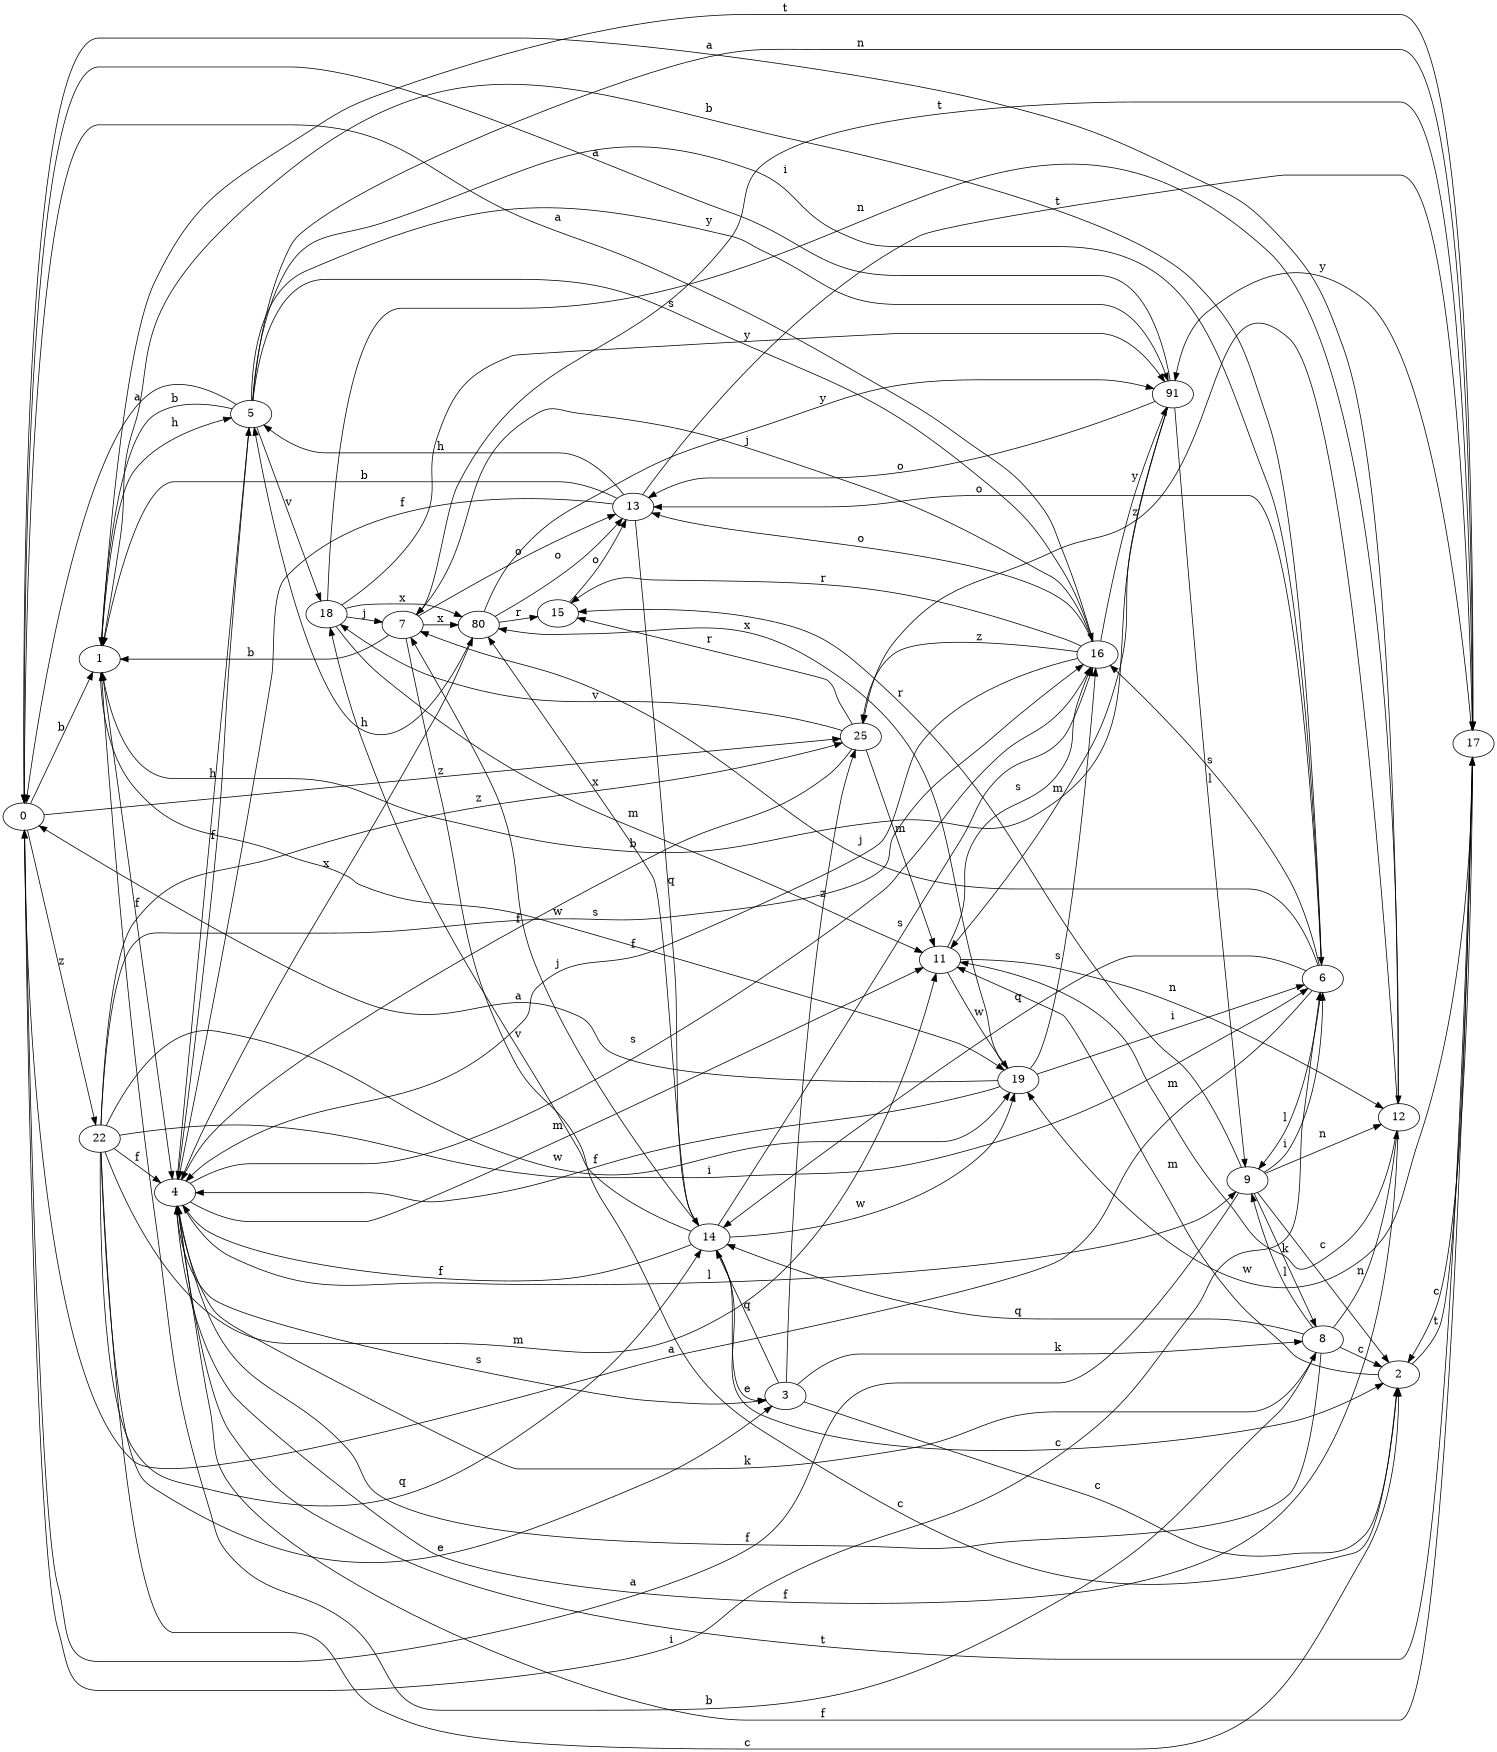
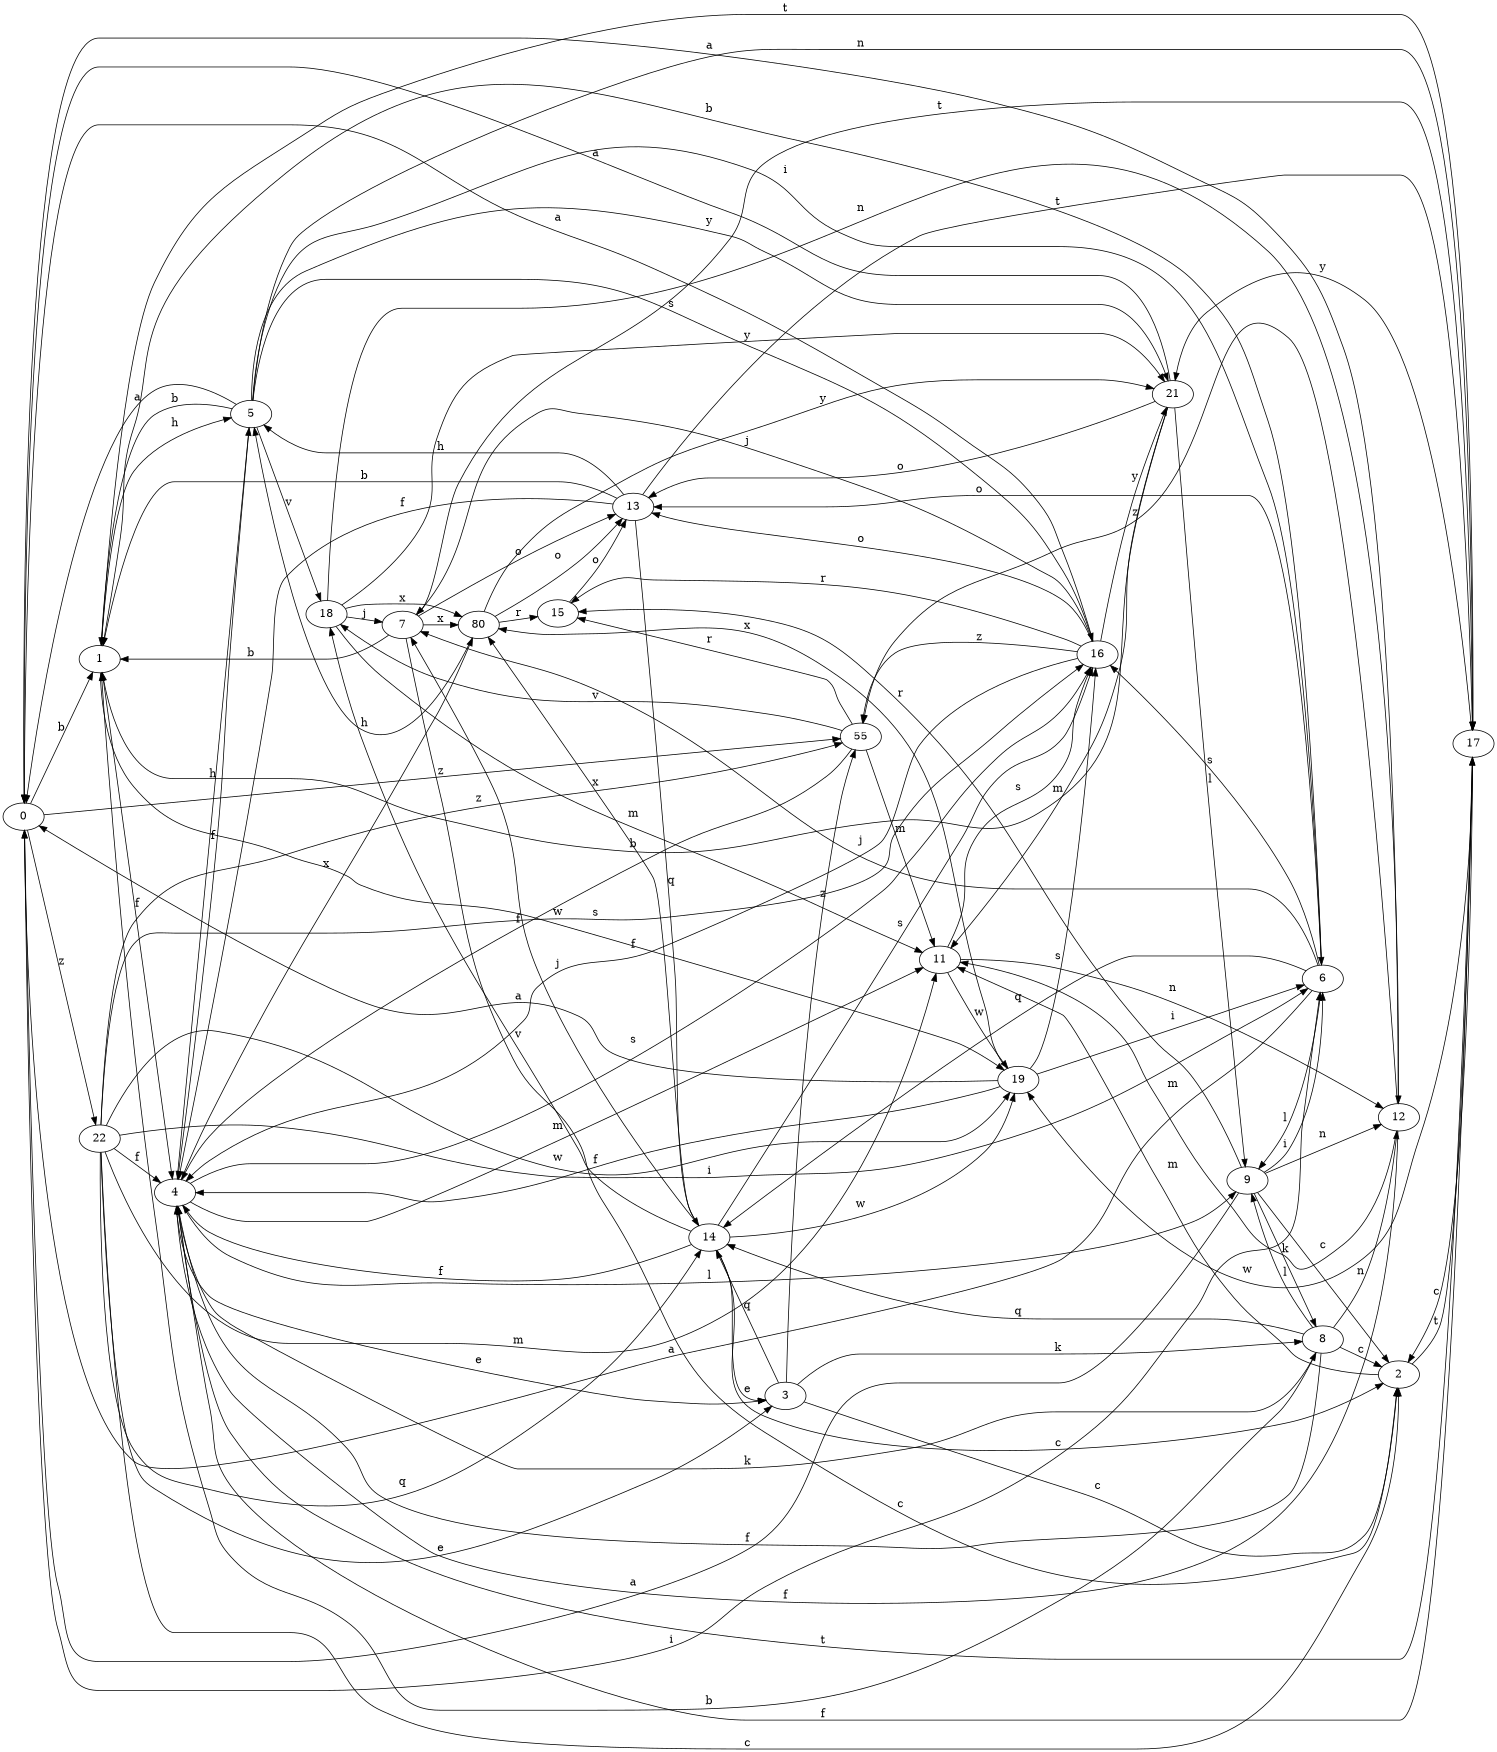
node "91": label "91" -> "21"
node "25": label "25" -> "55"
edge "4" -> "3": label "s" -> "e"
